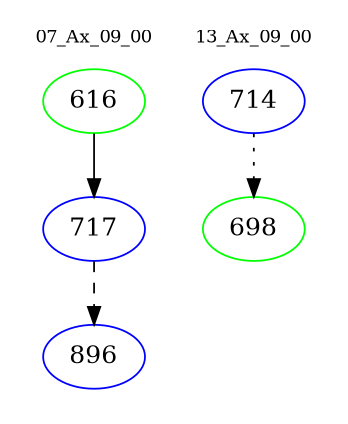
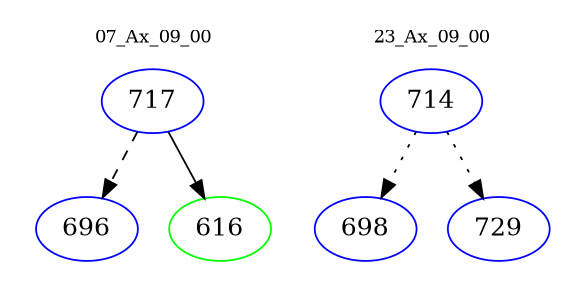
cluster "13_Ax_09_00": label "13_Ax_09_00" -> "23_Ax_09_00"
edge "616" -> "717": reversed
node "698": color green -> blue
node "729": added
node "896": label "896" -> "696"
